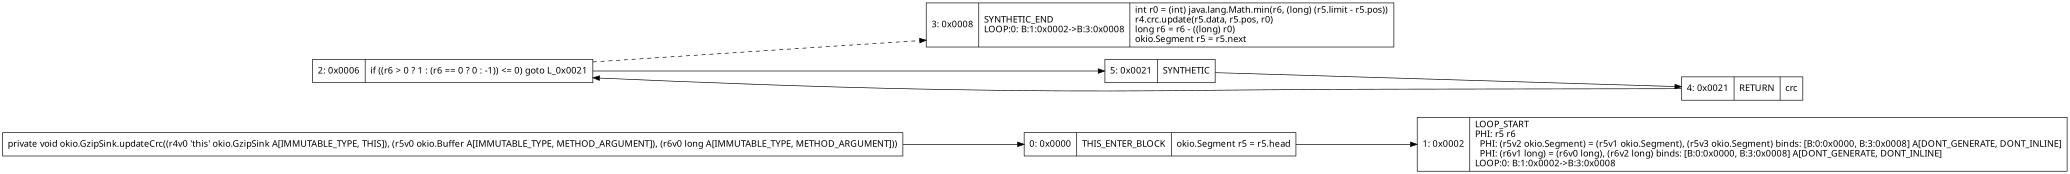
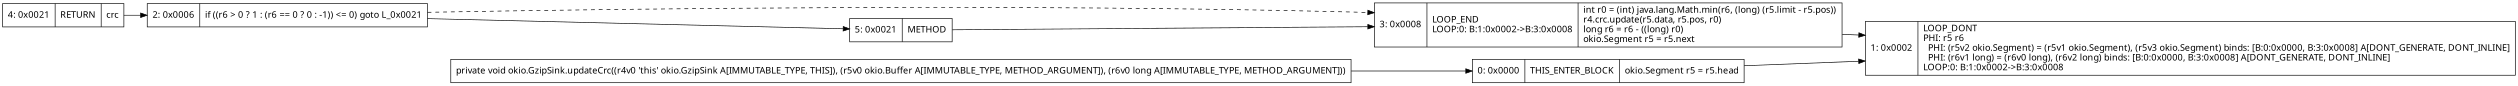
node "3: 0x0008": text "SYNTHETIC_END" -> "LOOP_END"
edge "3: 0x0008" -> "1: 0x0002": added
node "5: 0x0021": text "SYNTHETIC" -> "METHOD"
edge "5: 0x0021" -> "4: 0x0021": now "5: 0x0021" -> "3: 0x0008"
node "1: 0x0002": text "LOOP_START" -> "LOOP_DONT"
